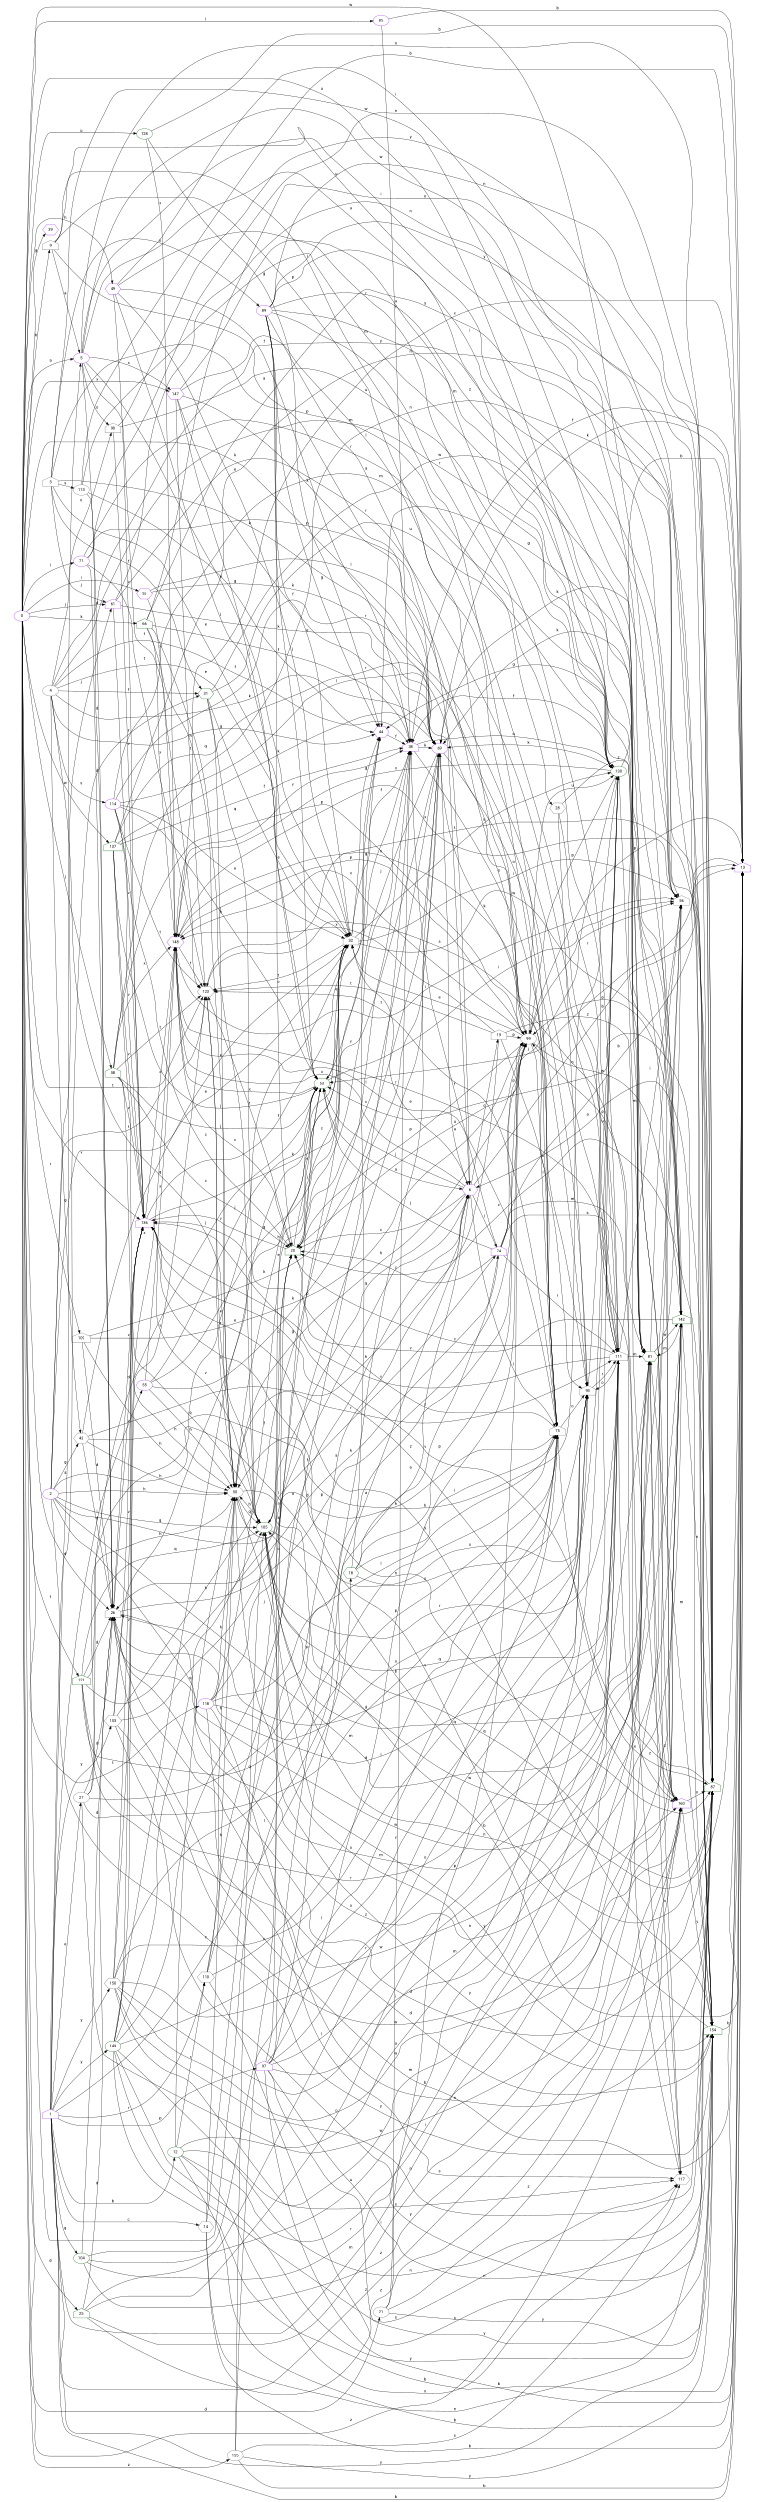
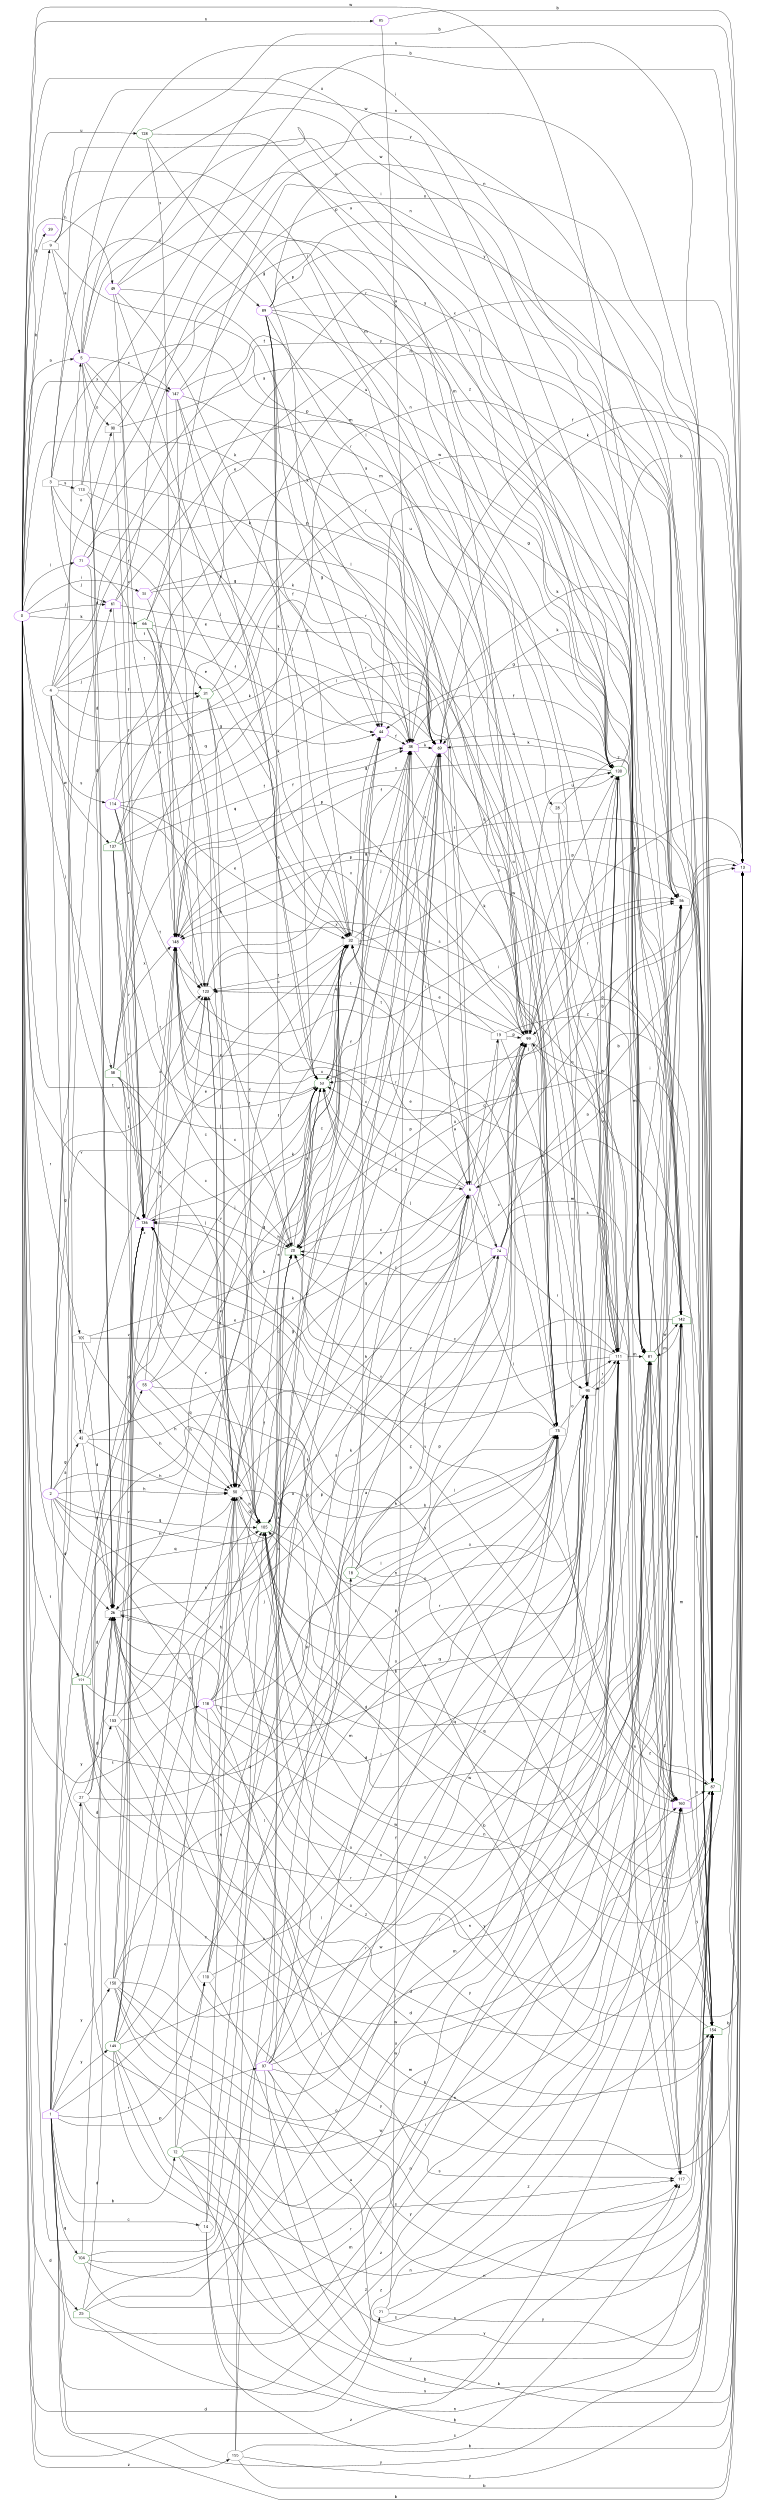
edge "0" -> "85": label "l" -> "n"
edge "21" -> "99": now "128" -> "99"
edge "26" -> "81": label "m" -> "x"
